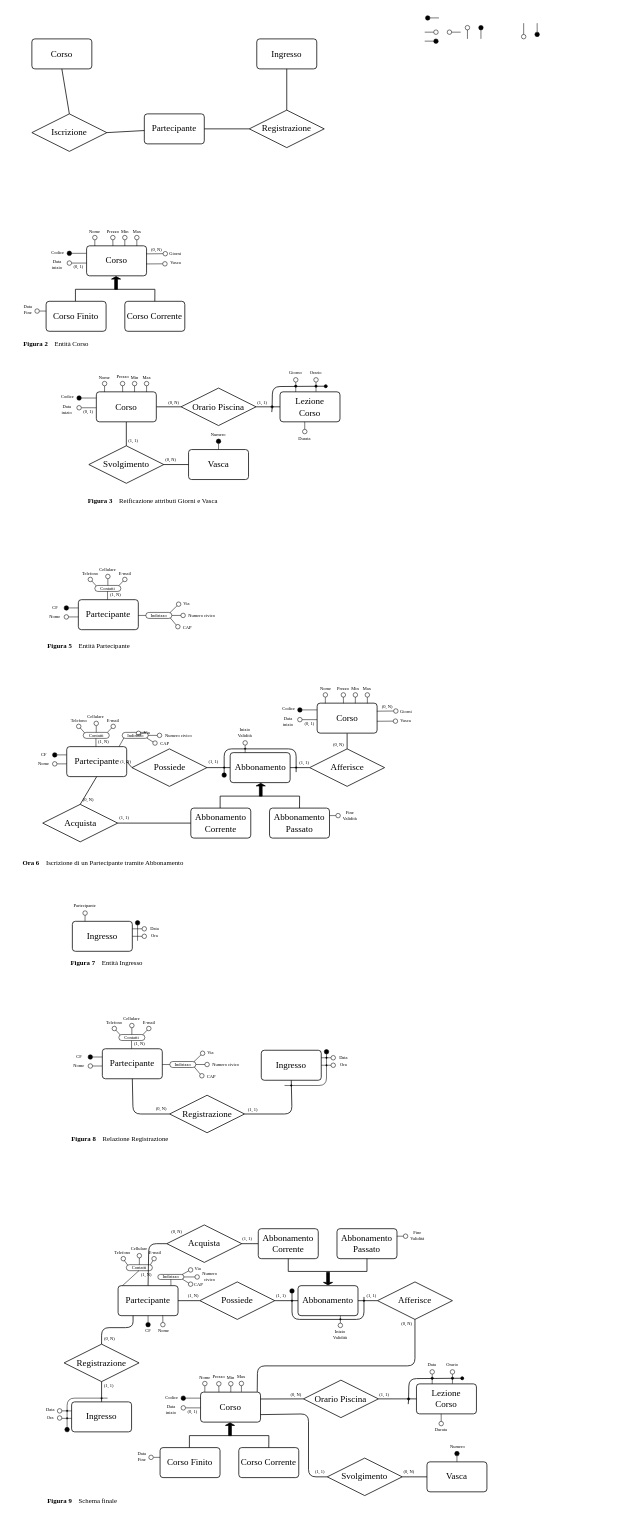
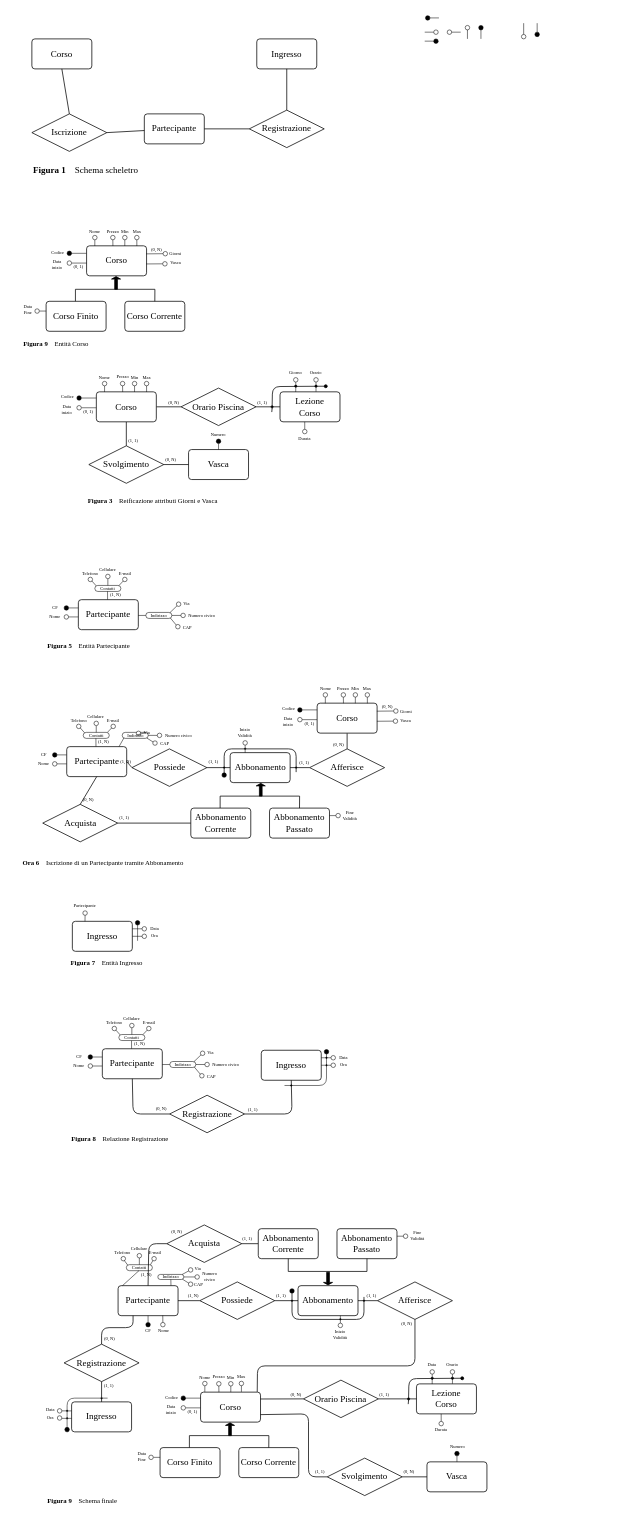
node "Figura 1 Schema scheletro": added
node "Figura 2 Entità Corso": label "Figura 2 Entità Corso" -> "Figura 9 Entità Corso"
